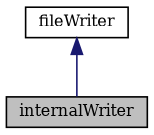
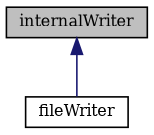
edge "internalWriter" -> "fileWriter": reversed
